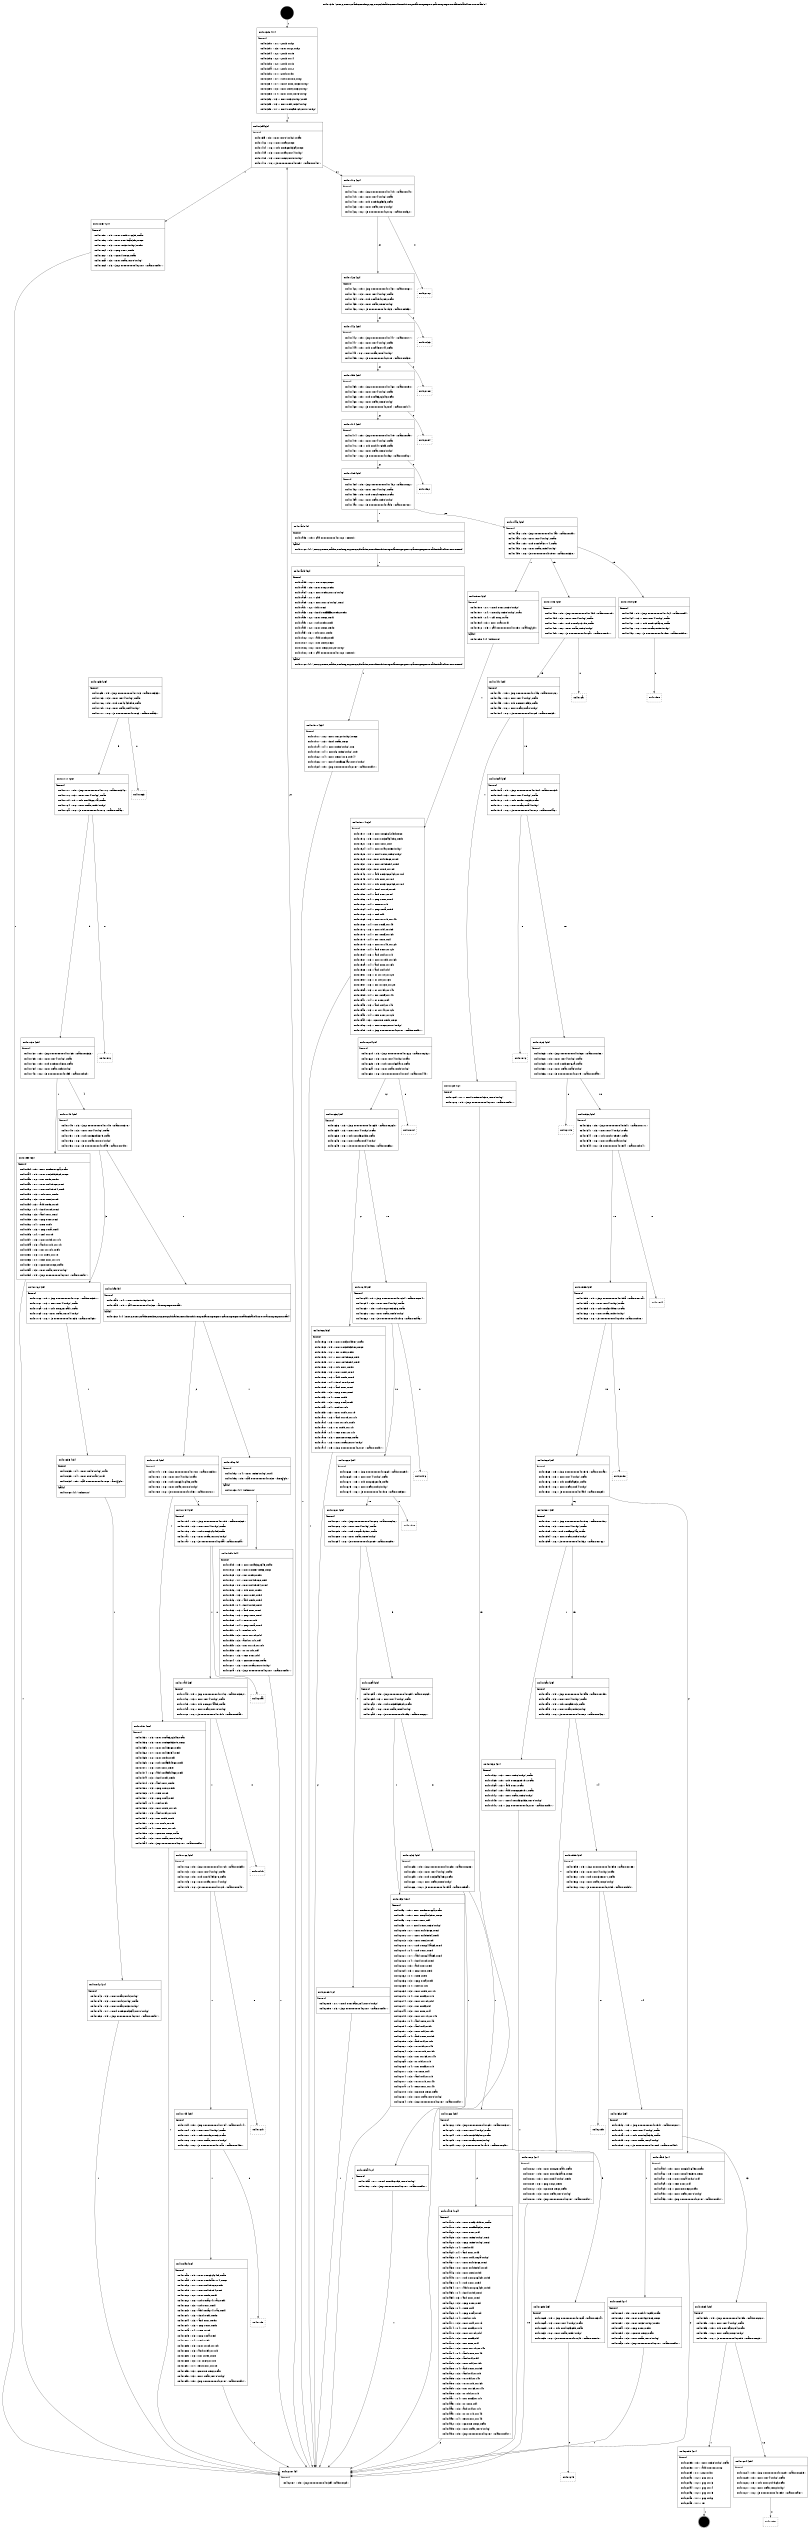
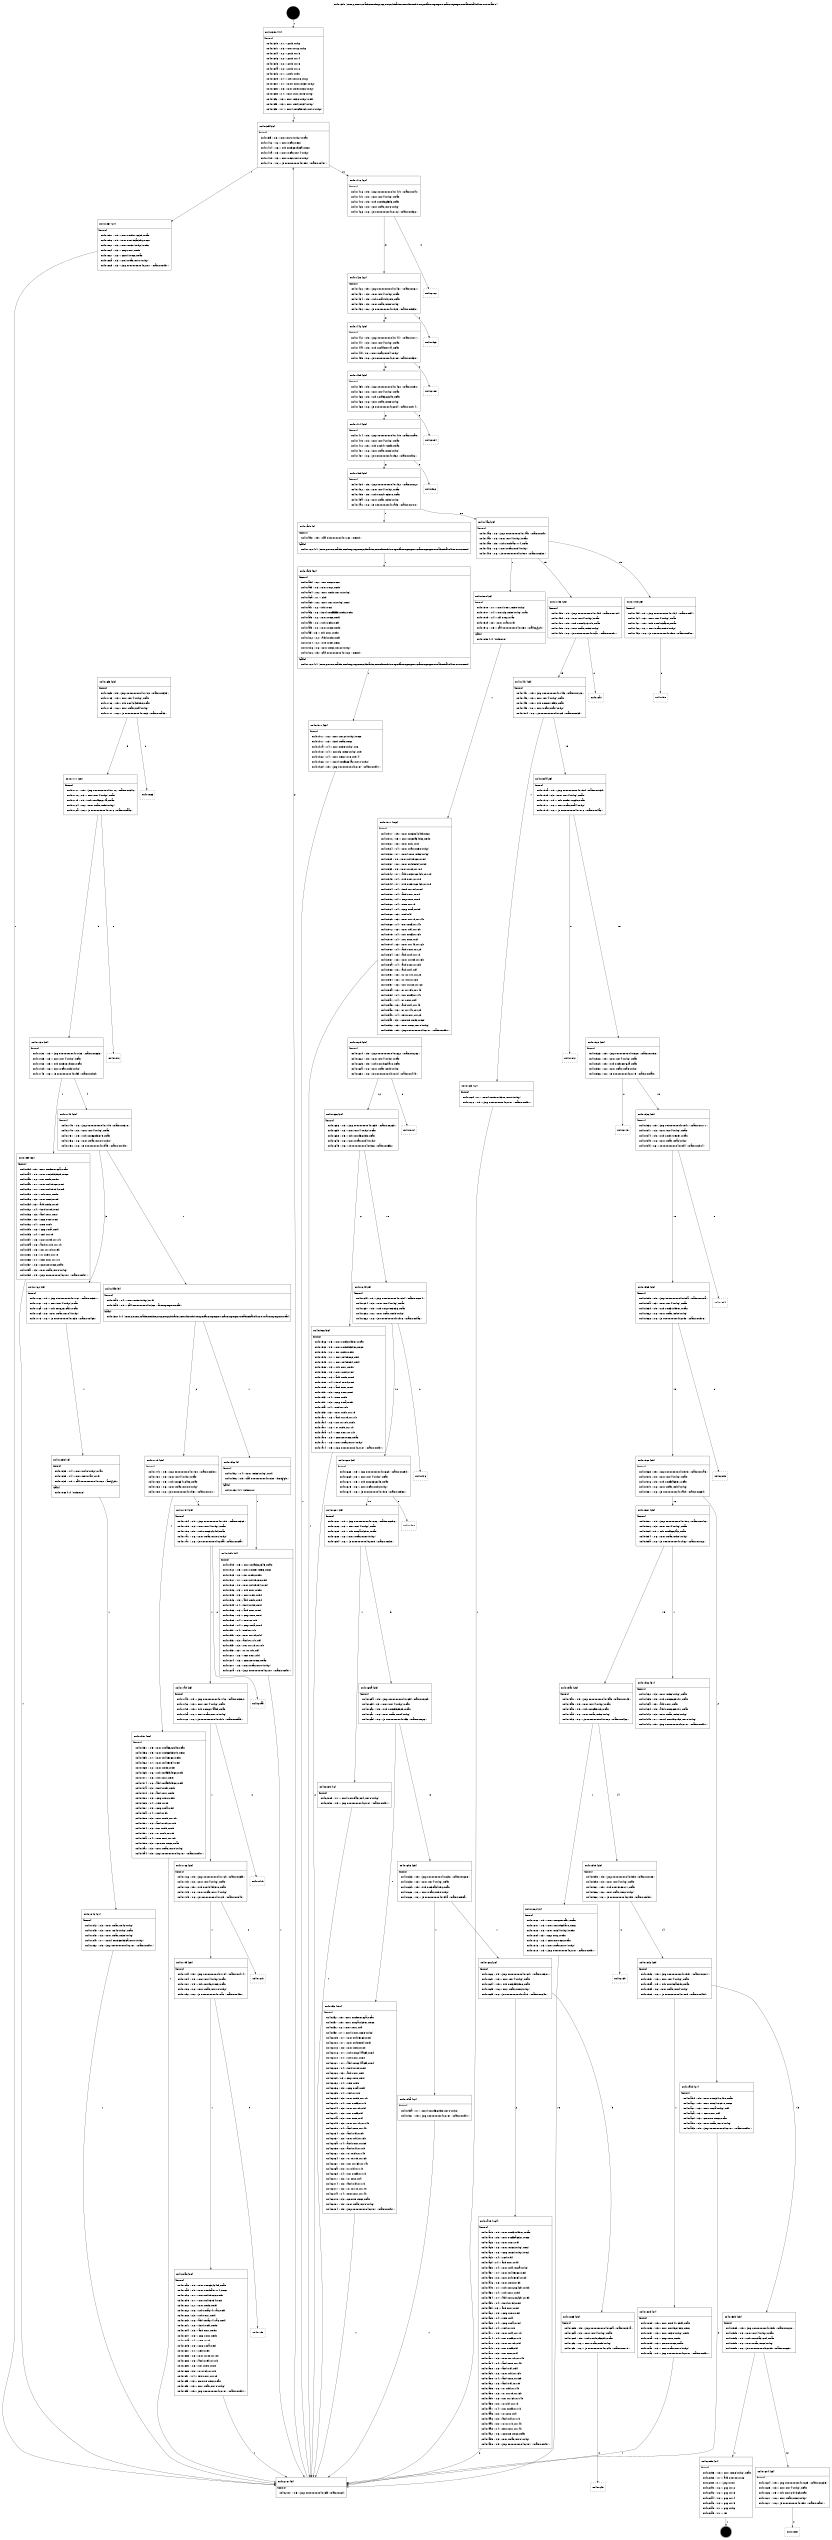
edge "0x401c0f [12]" -> "0x402187 [5]": label " 19" -> " 1"
edge "0x401b32 [31]" -> "0x402187 [5]": removed, label "1"
